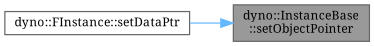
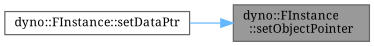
node "dyno::InstanceBase ::setObjectPointer": label "dyno::InstanceBase ::setObjectPointer" -> "dyno::FInstance ::setObjectPointer"
